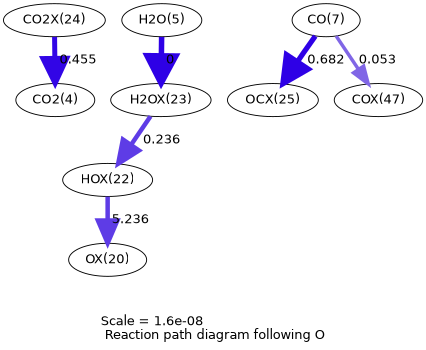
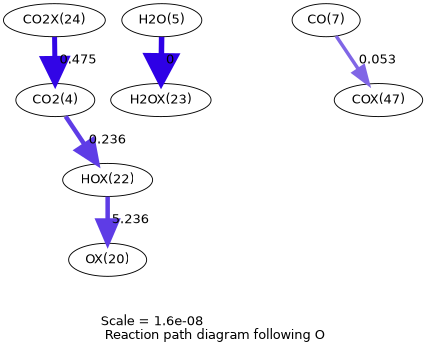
edge "CO2X(24)" -> "CO2(4)": label " 0.455" -> " 0.475"
node "OCX(25)": removed
edge "H2OX(23)" -> "HOX(22)": now "CO2(4)" -> "HOX(22)"
